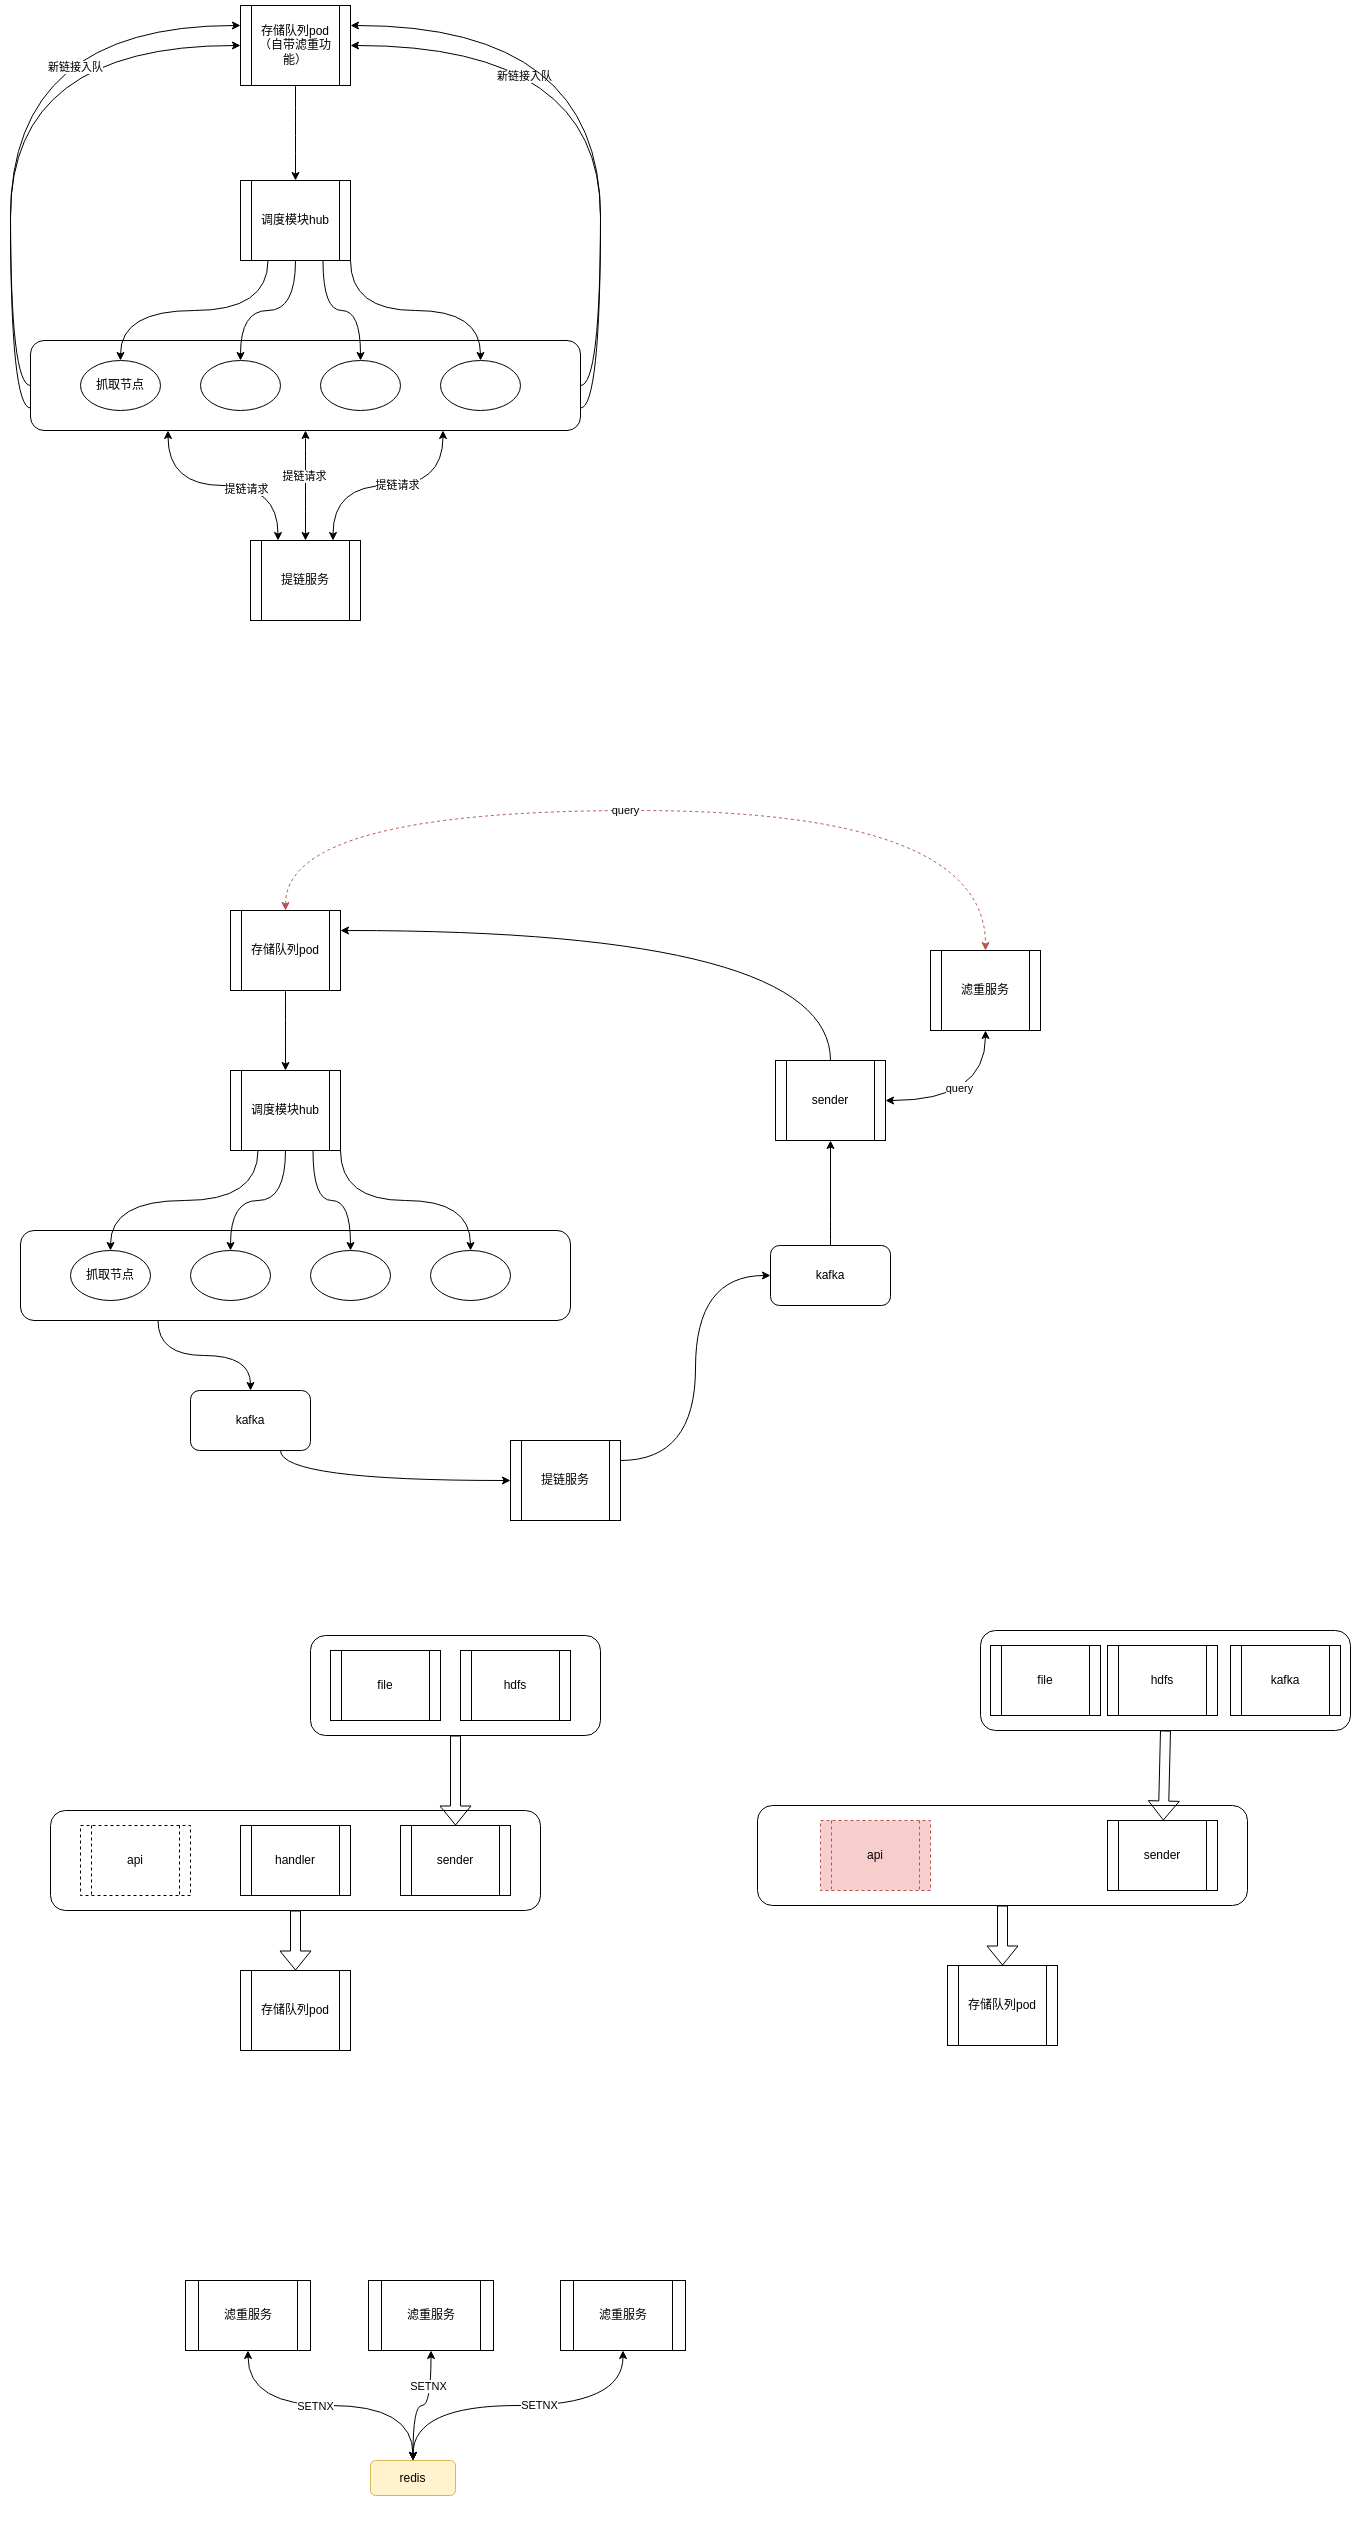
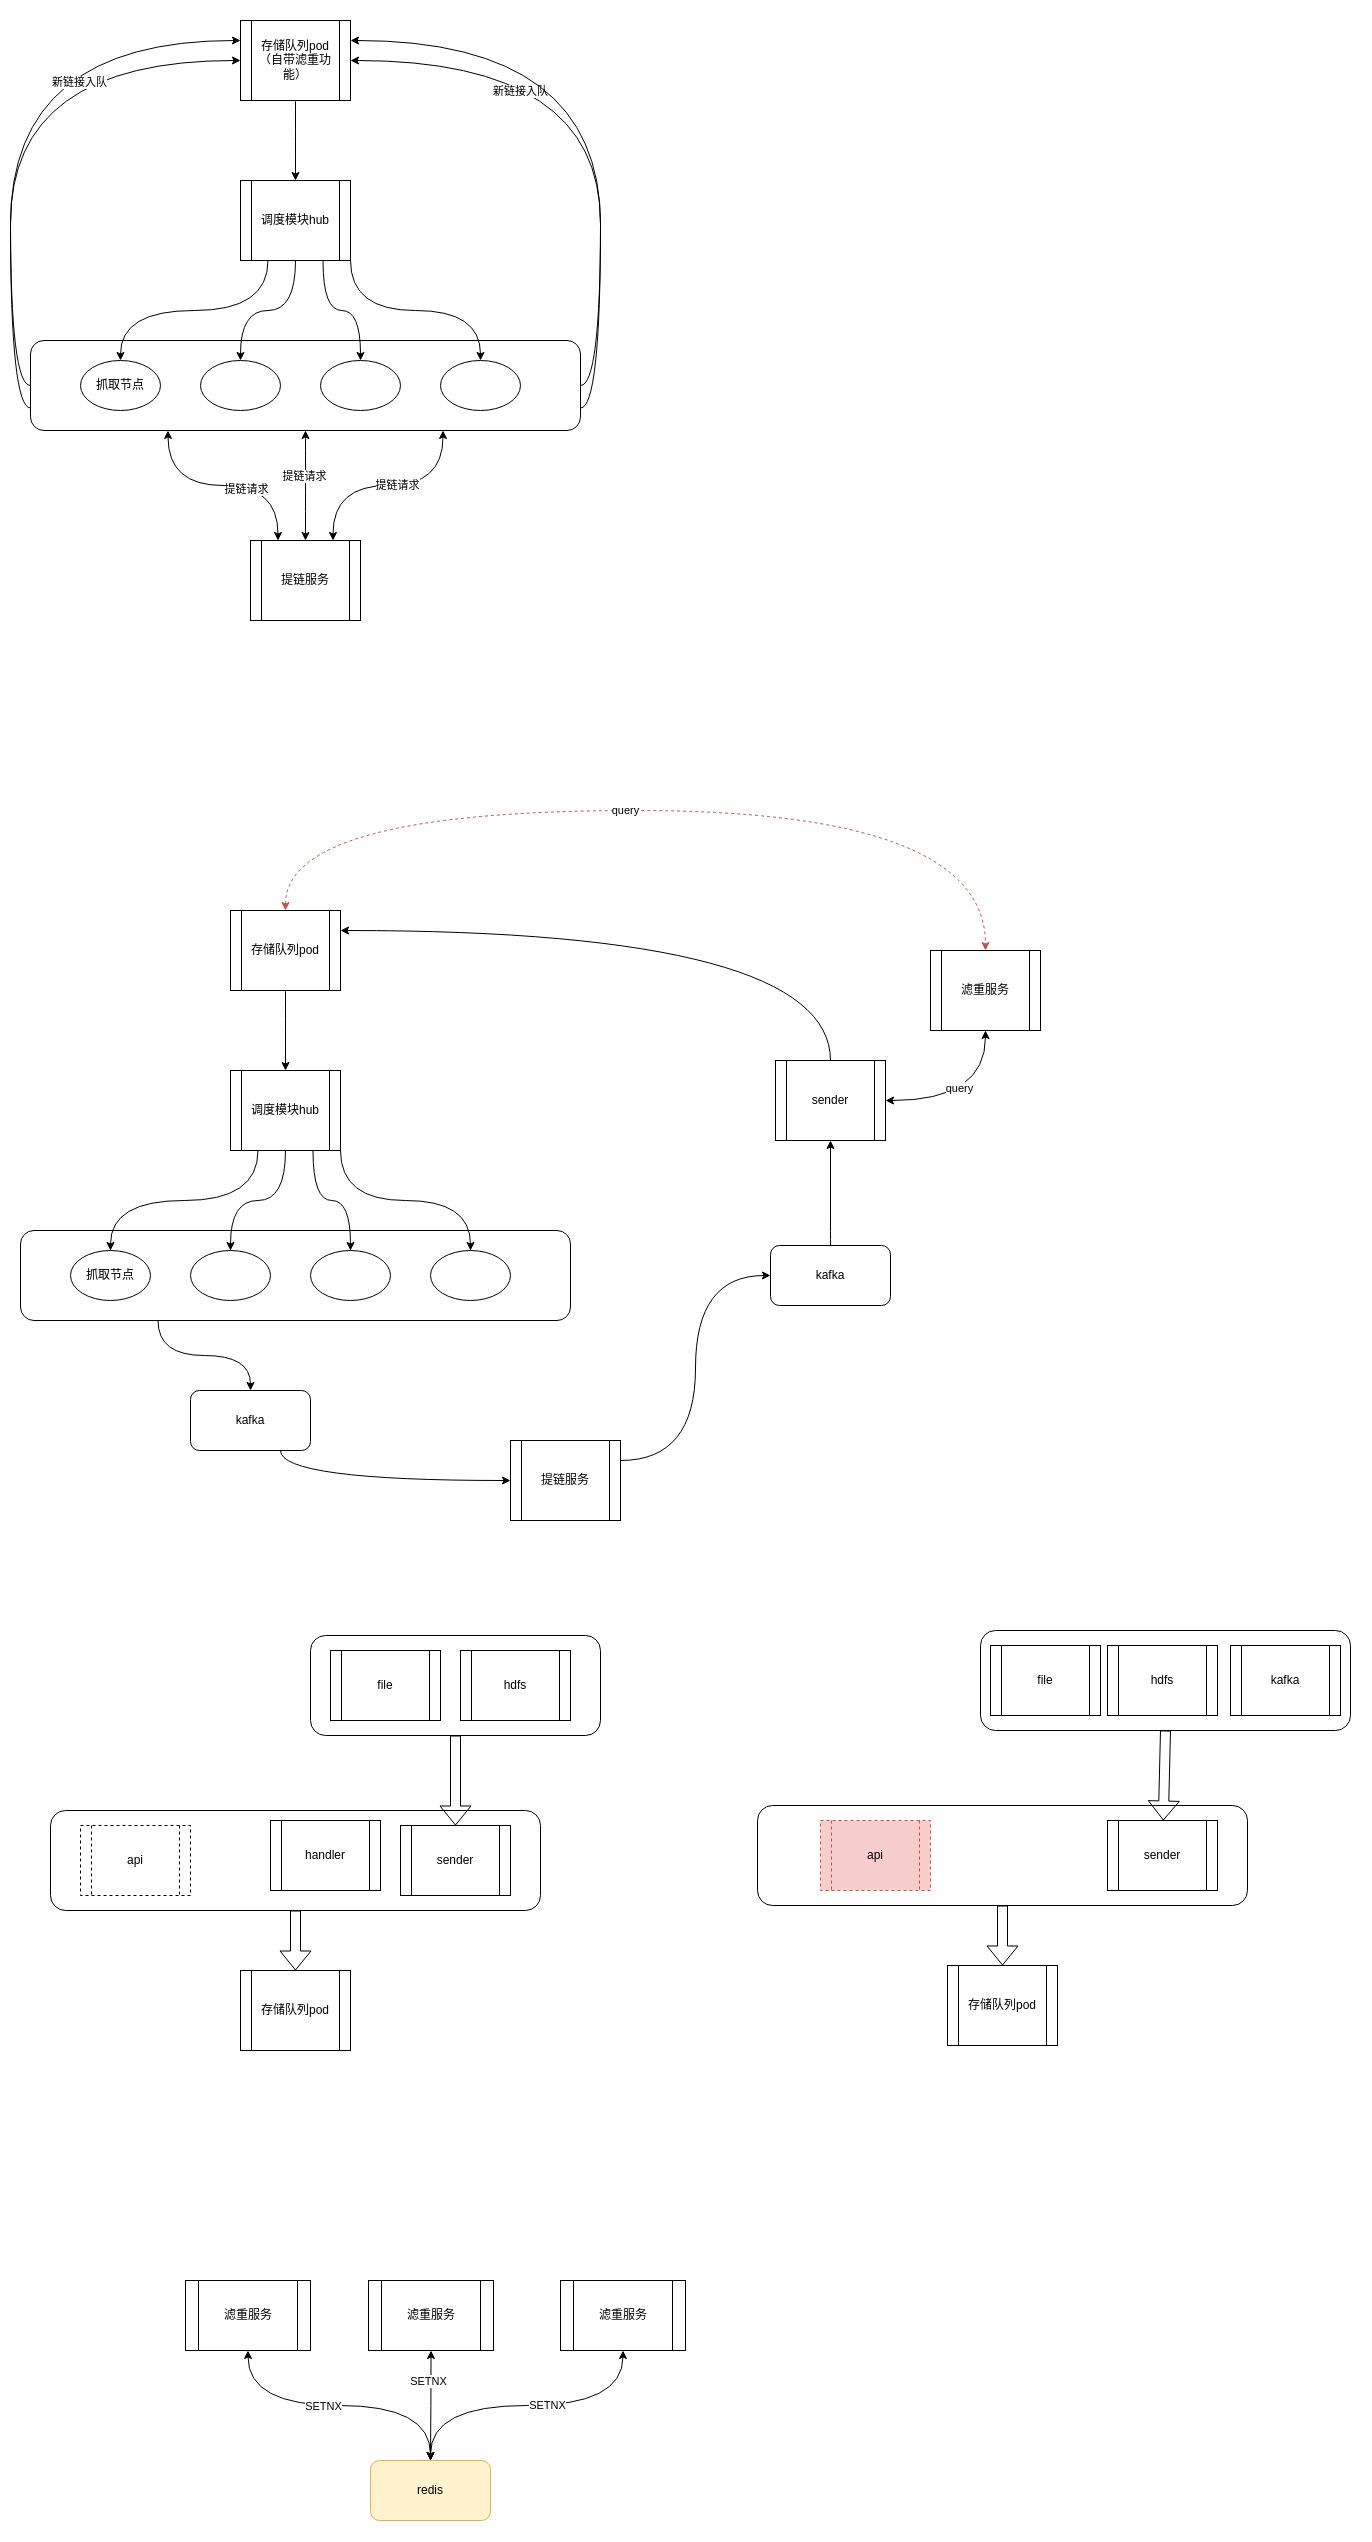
node "存储队列pod （自带滤重功能）": moved (296, 46) -> (296, 61)
node "handler": moved (296, 1861) -> (326, 1856)
node "redis": size 85x35 -> 120x60
